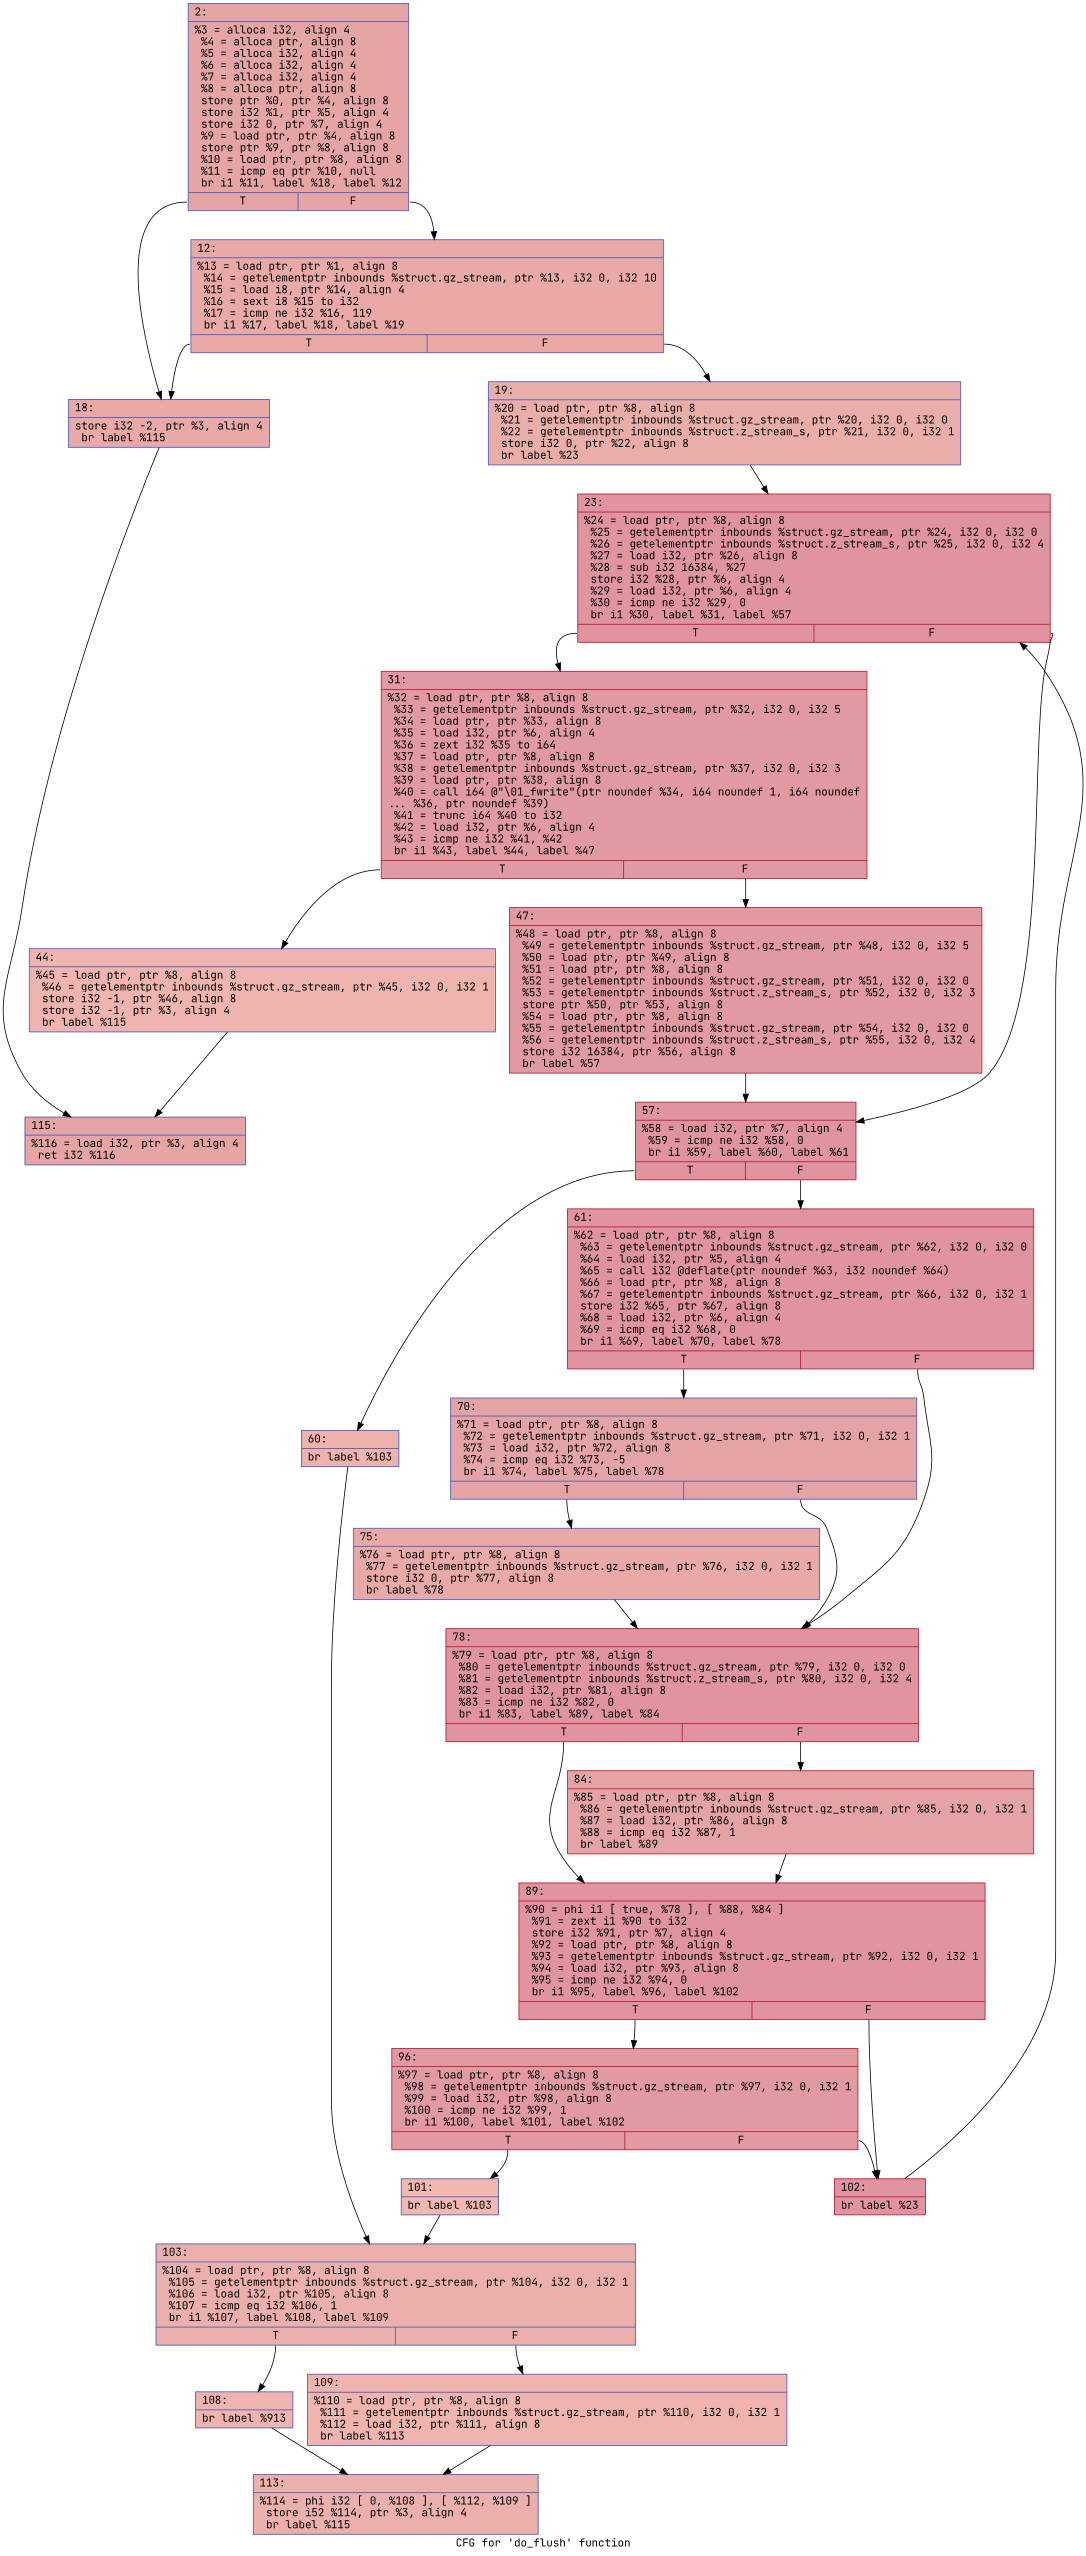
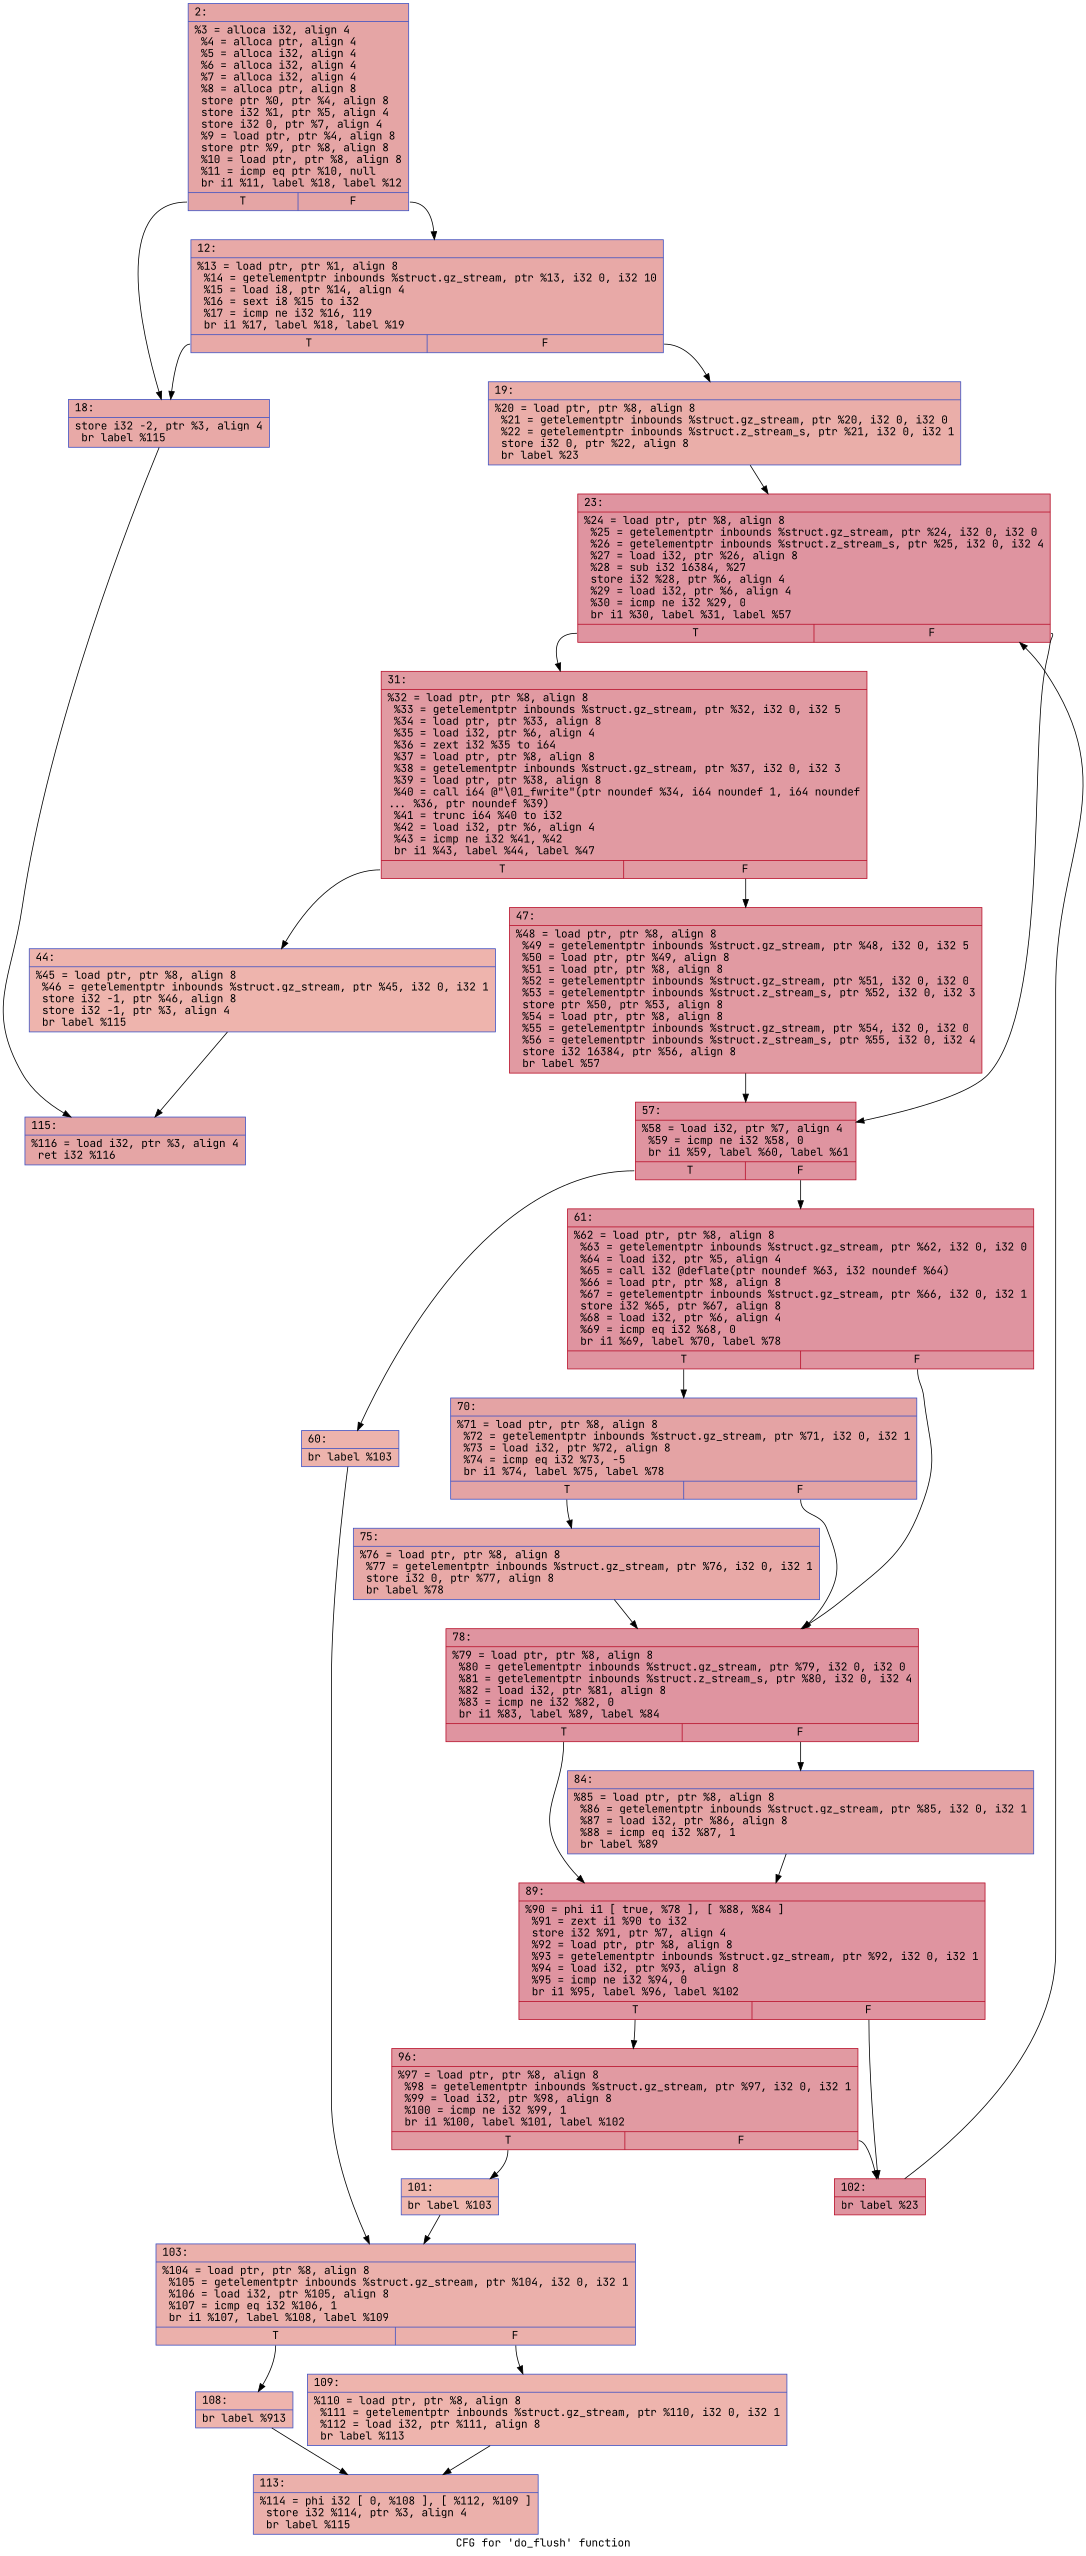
node "2:": text "%4 = alloca ptr, align 8" -> "%4 = alloca ptr, align 4"
node "84:": color #b70d28ff -> #3d50c3ff
node "113:": text "store i52 %114, ptr %3, align 4" -> "store i32 %114, ptr %3, align 4"
